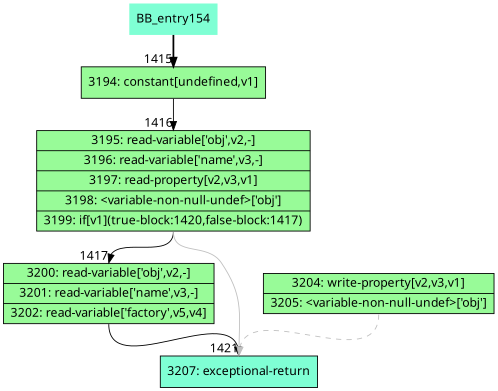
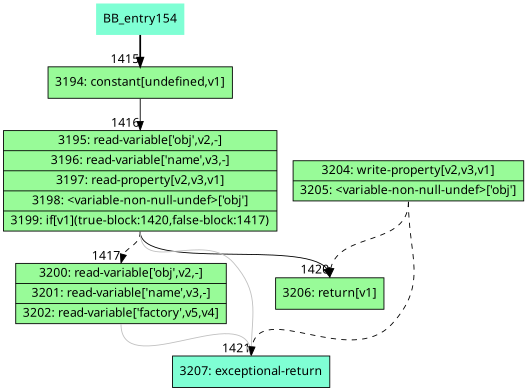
edge "3195: read-variable['obj',v2,-]" -> "3200: read-variable['obj',v2,-]": style solid -> dashed
node "3206: return[v1]": added
edge "3204: write-property[v2,v3,v1]" -> "3207: exceptional-return": color gray -> black
edge "3200: read-variable['obj',v2,-]" -> "3207: exceptional-return": color black -> gray
